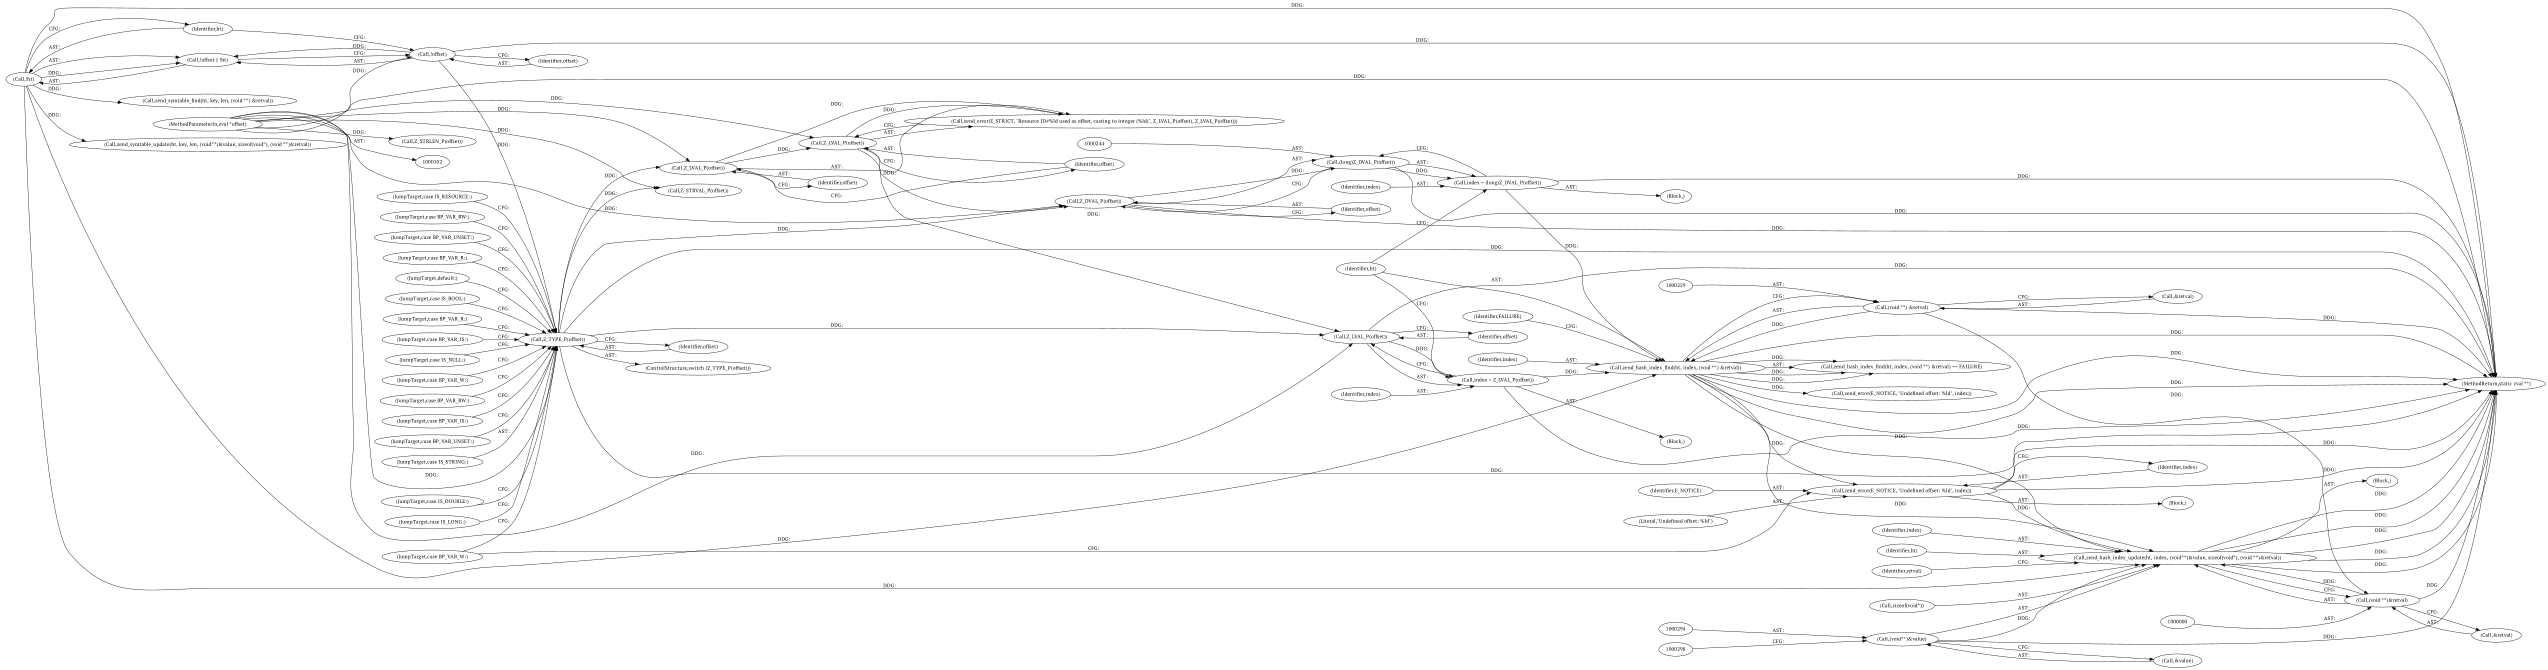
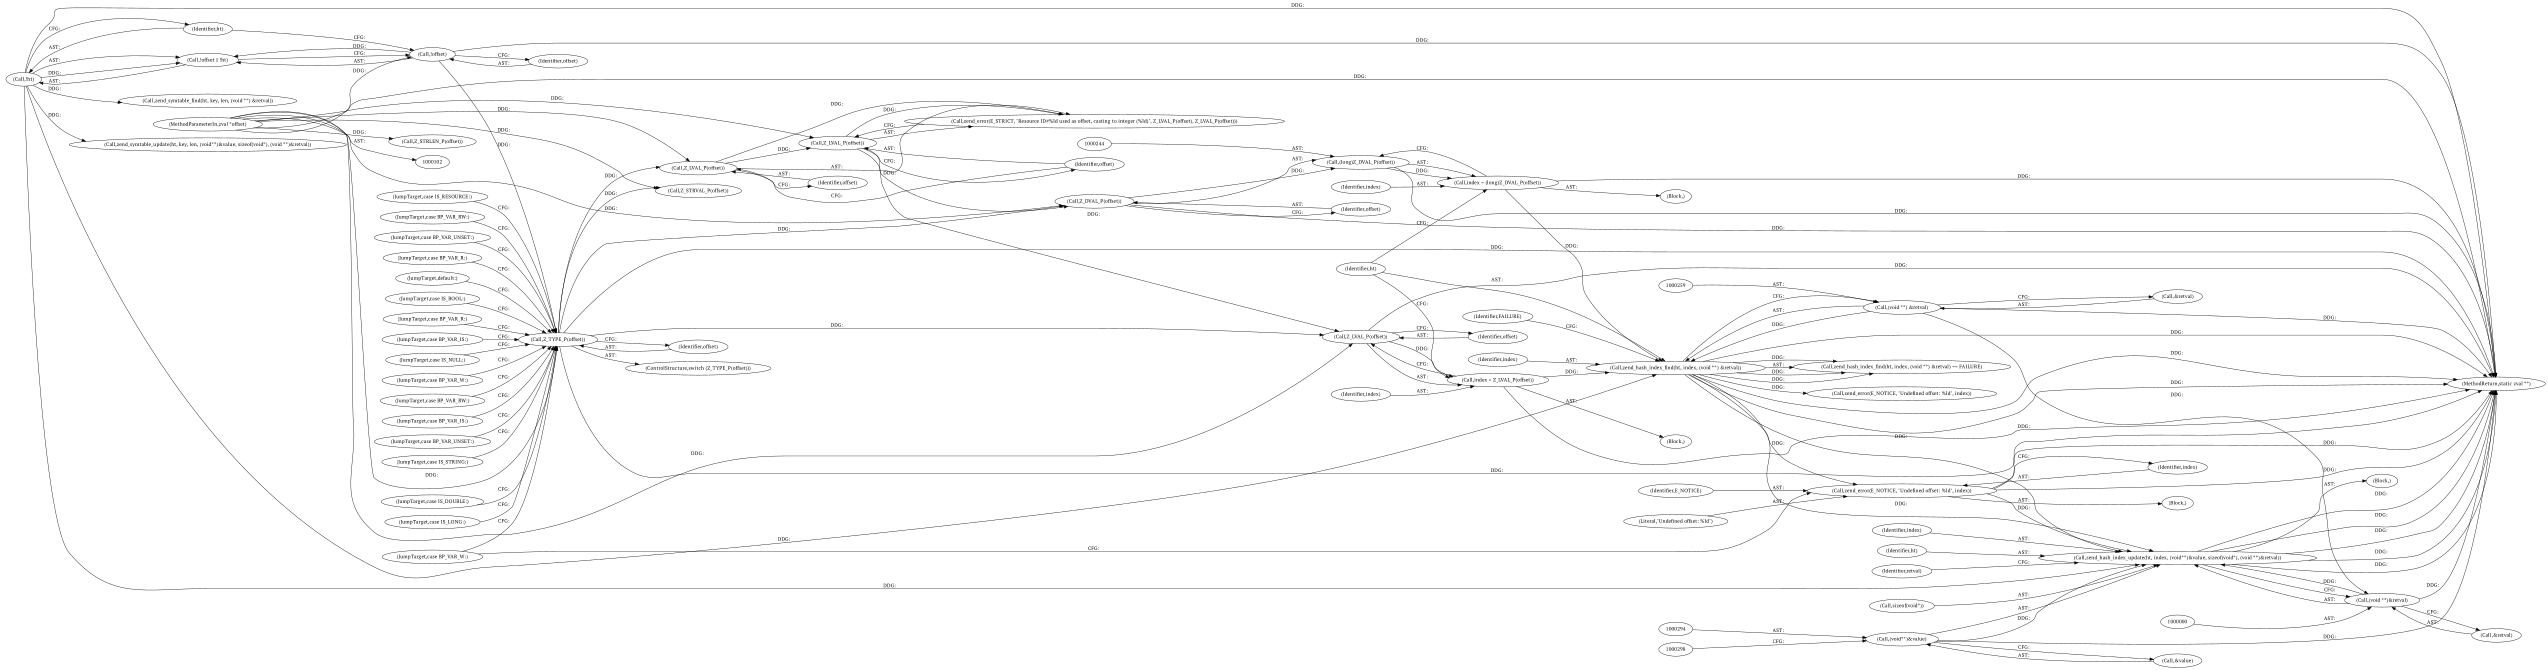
edge "(Call,(long)Z_DVAL_P(offset))" -> "(Call,Z_DVAL_P(offset))": removed, label "CFG:"
edge "(JumpTarget,case IS_STRING:)" -> "(Call,Z_TYPE_P(offset))": label "AST: " -> "CFG: "
